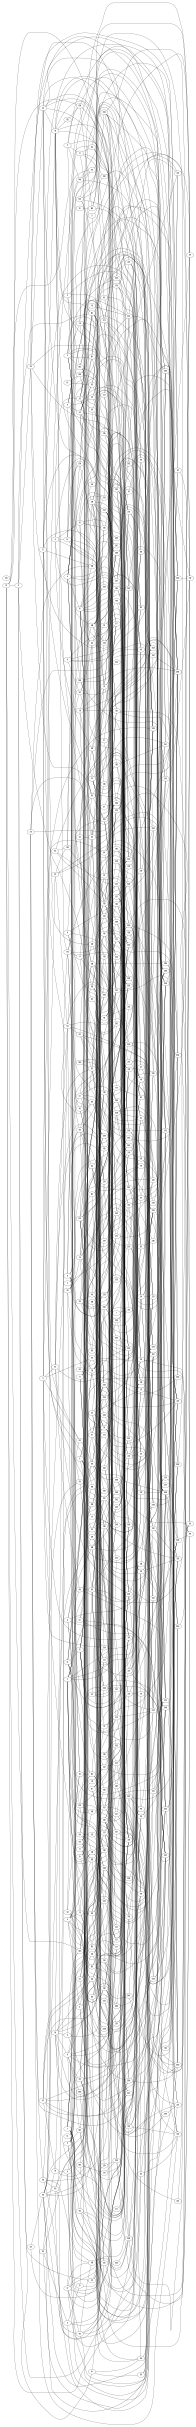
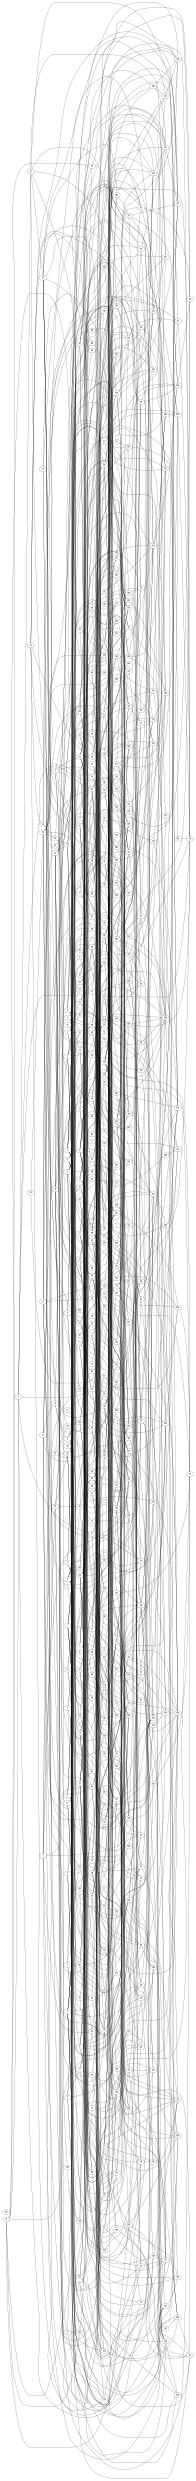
edge "115" -- "192": now "115" -- "253"
